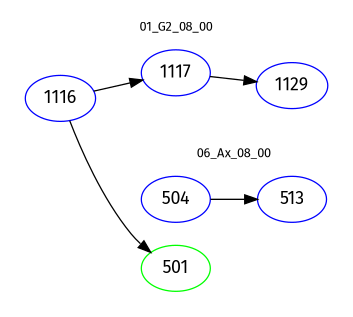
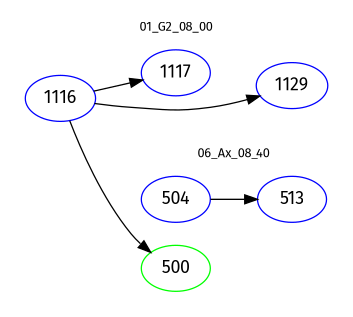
edge "1117" -> "1129": now "1116" -> "1129"
cluster "06_Ax_08_00": label "06_Ax_08_00" -> "06_Ax_08_40"
node "501": label "501" -> "500"
